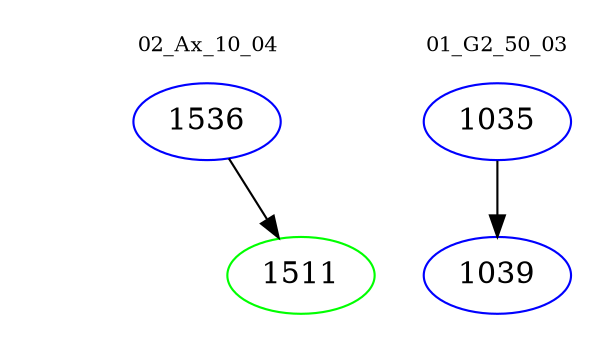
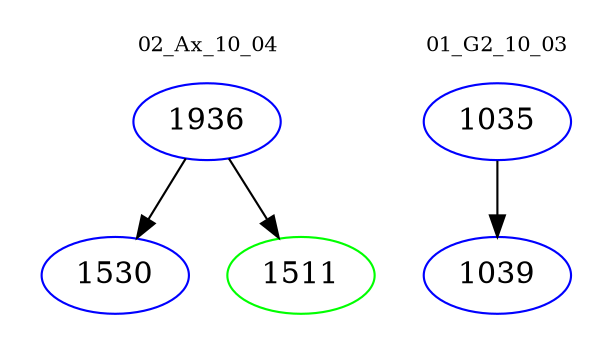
cluster "01_G2_50_03": label "01_G2_50_03" -> "01_G2_10_03"
node "1536": label "1536" -> "1936"
node "1530": added
